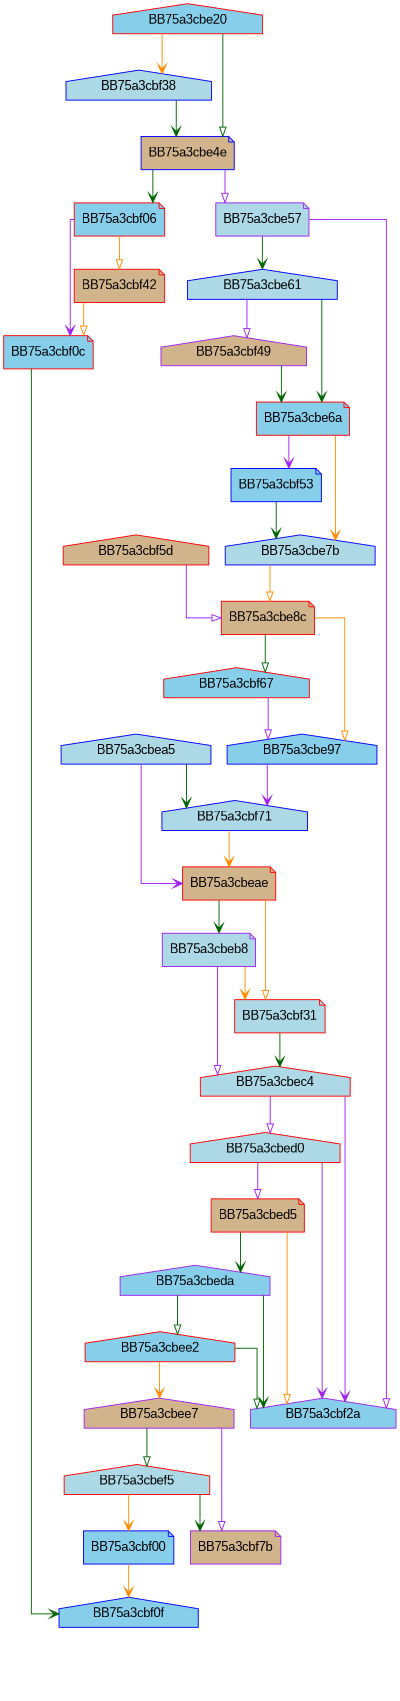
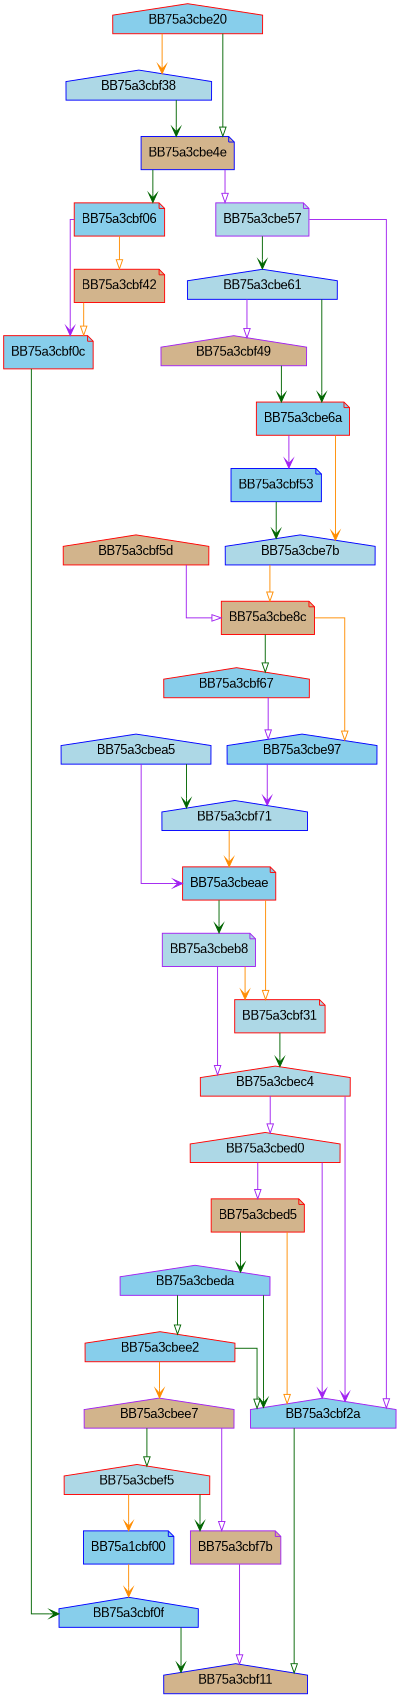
node "BB75a3cbeae": fillcolor tan -> skyblue
node "BB75a3cbf00": label "BB75a3cbf00" -> "BB75a1cbf00"
node "BB75a3cbf11": added
